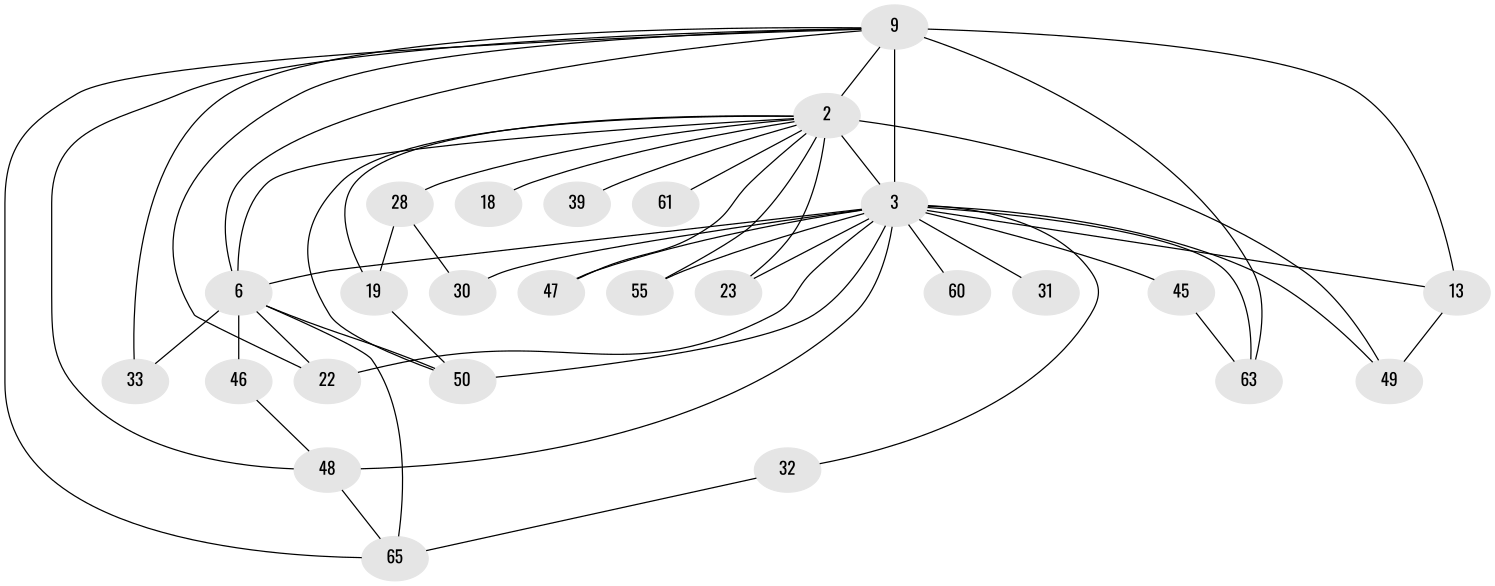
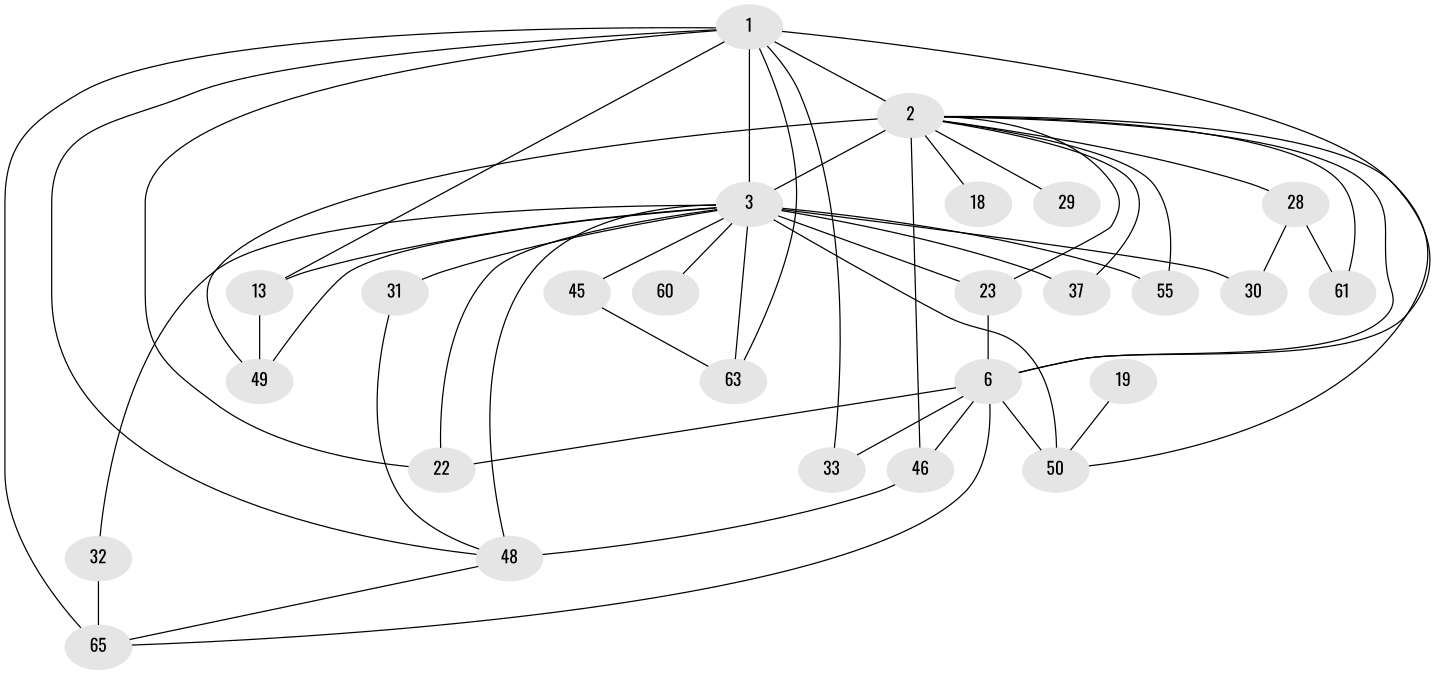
node "9": label "9" -> "1"
edge "2" -- "19": now "2" -- "46"
node "39": label "39" -> "29"
edge "3" -- "6": now "23" -- "6"
edge "28" -- "19": now "28" -- "61"
node "47": label "47" -> "37"
edge "31" -- "48": added
